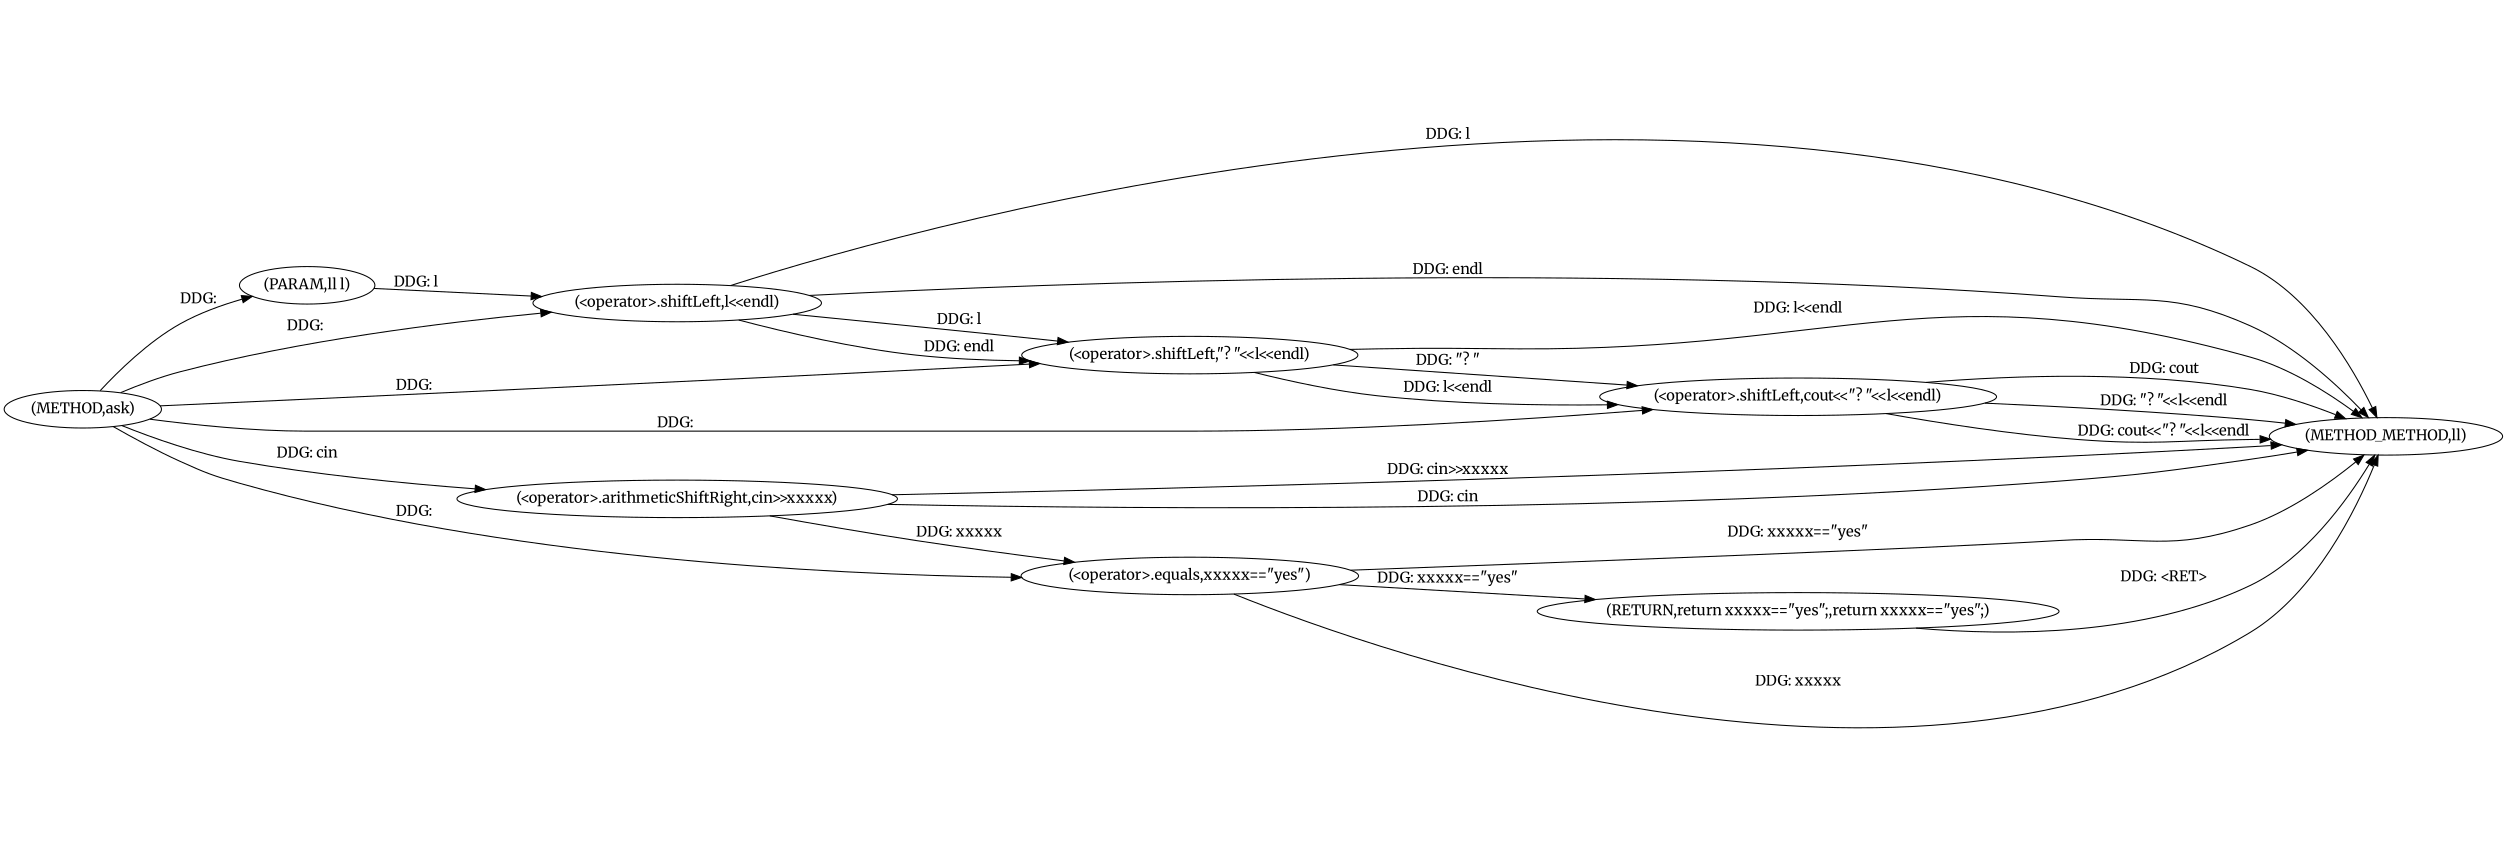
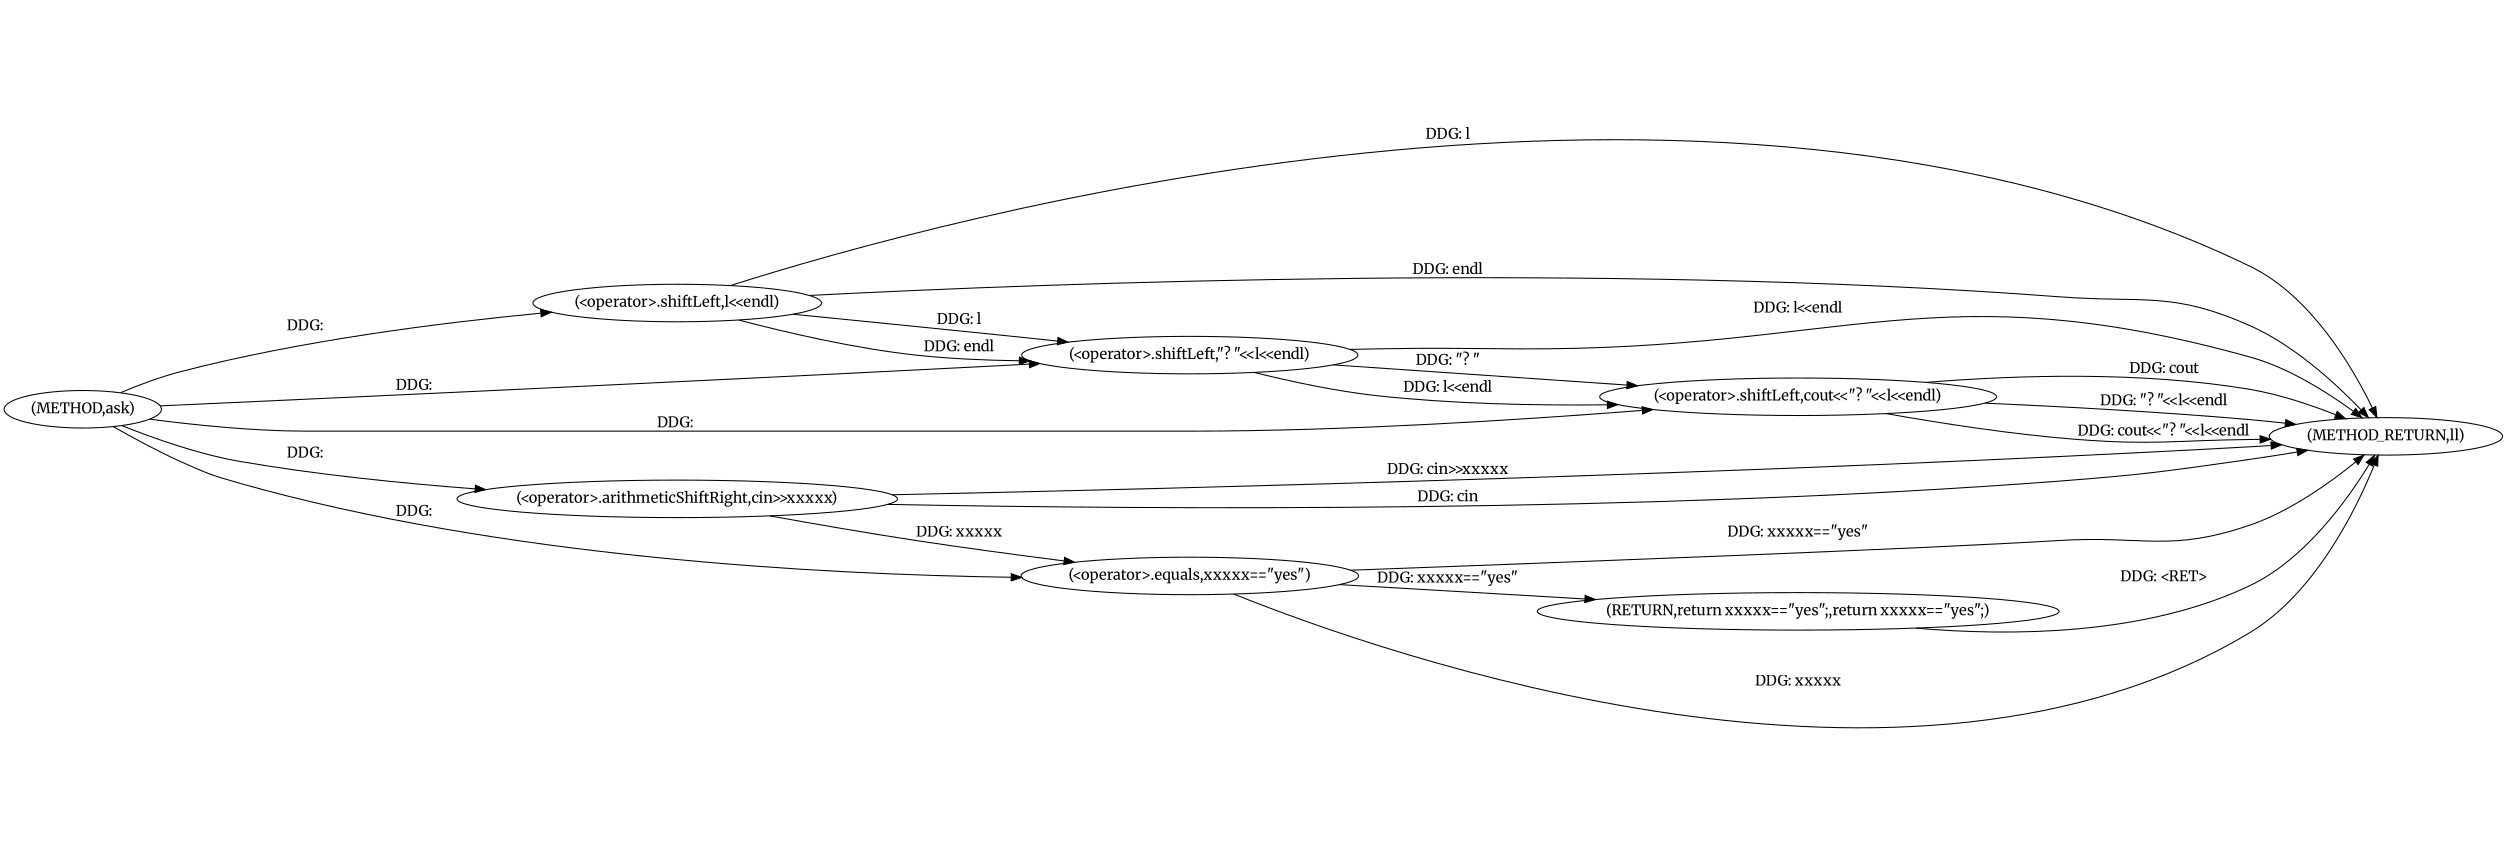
node "(PARAM,ll l)": removed
node "(METHOD_METHOD,ll)": label "(METHOD_METHOD,ll)" -> "(METHOD_RETURN,ll)"
edge "(METHOD,ask)" -> "(<operator>.arithmeticShiftRight,cin>>xxxxx)": label "DDG: cin" -> "DDG: "
